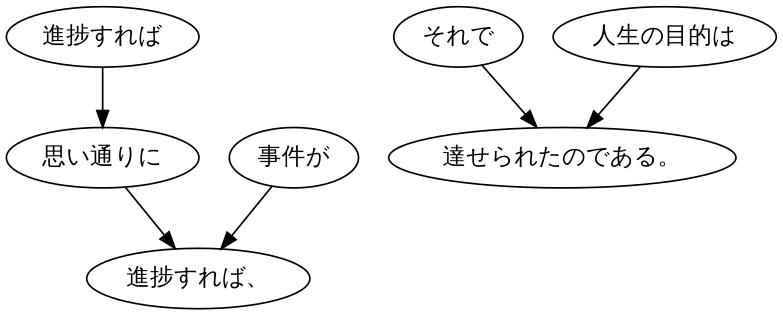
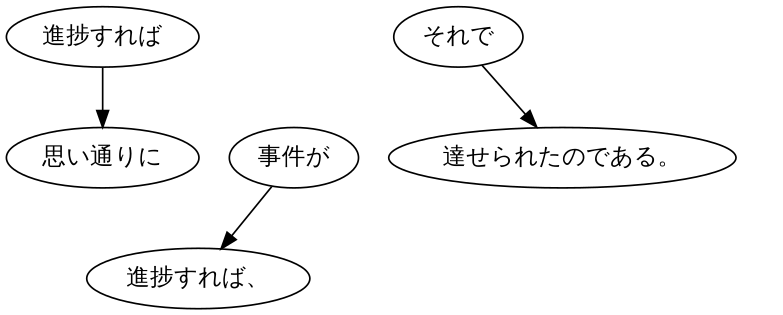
node "人生の目的は": removed
edge "思い通りに" -> "進捗すれば、": removed
